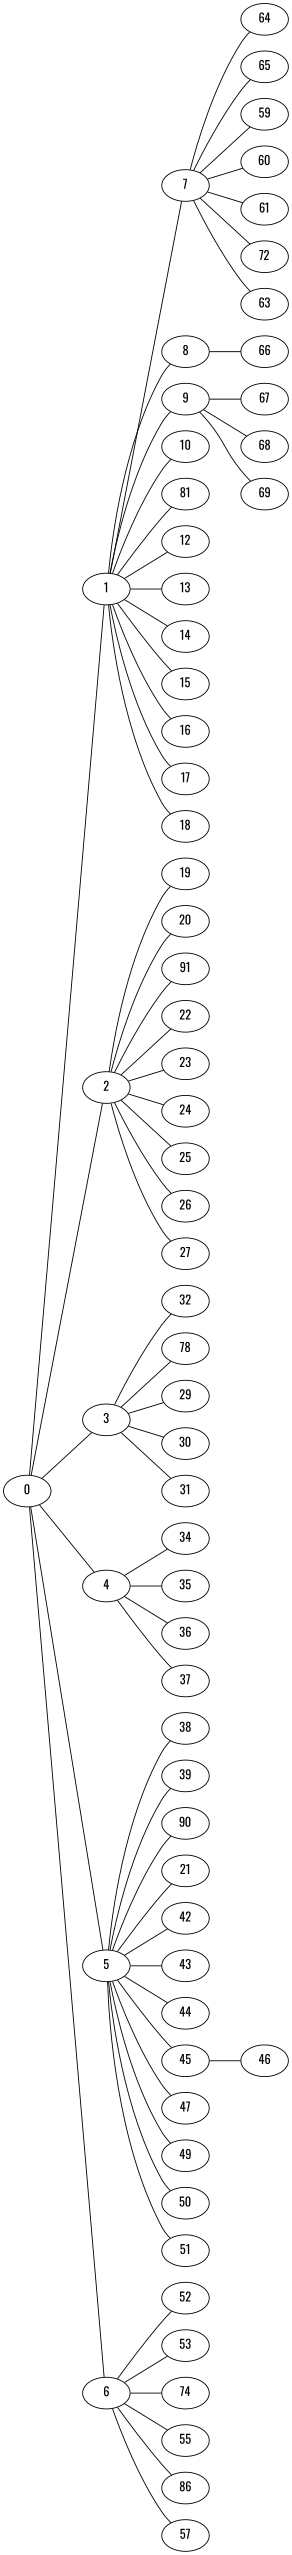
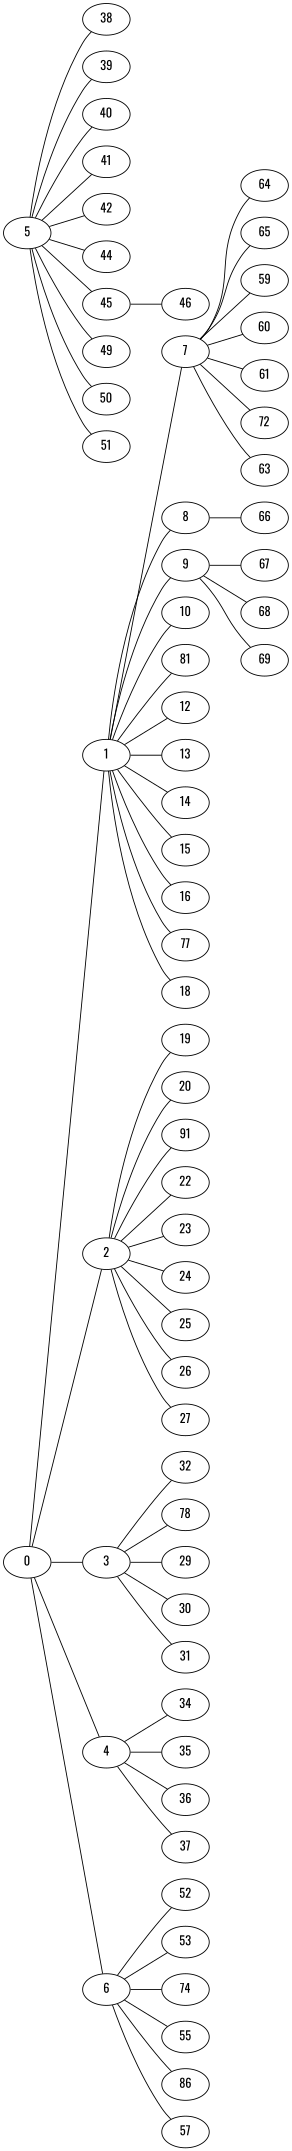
node "17": label "17" -> "77"
edge "0" -- "5": removed
node "90": label "90" -> "40"
node "21": label "21" -> "41"
node "43": removed
node "47": removed
